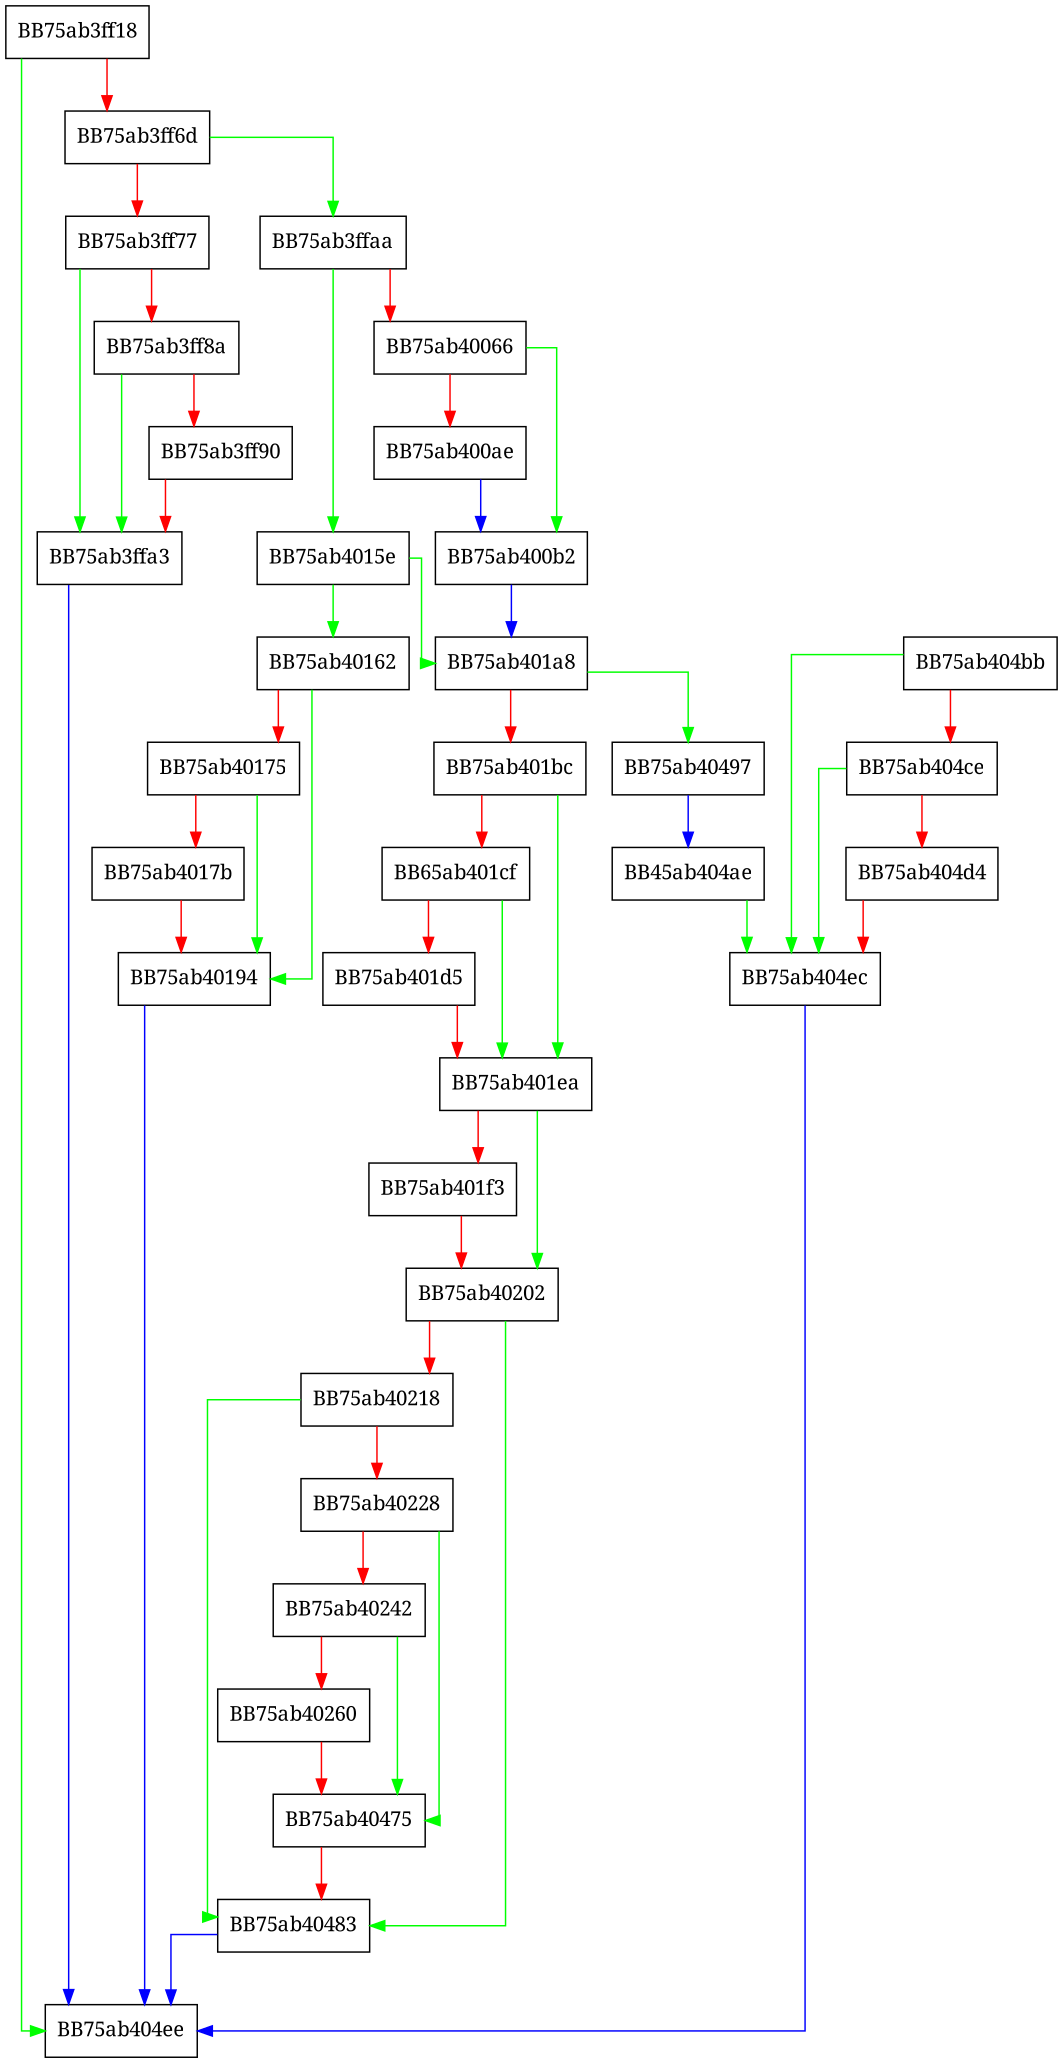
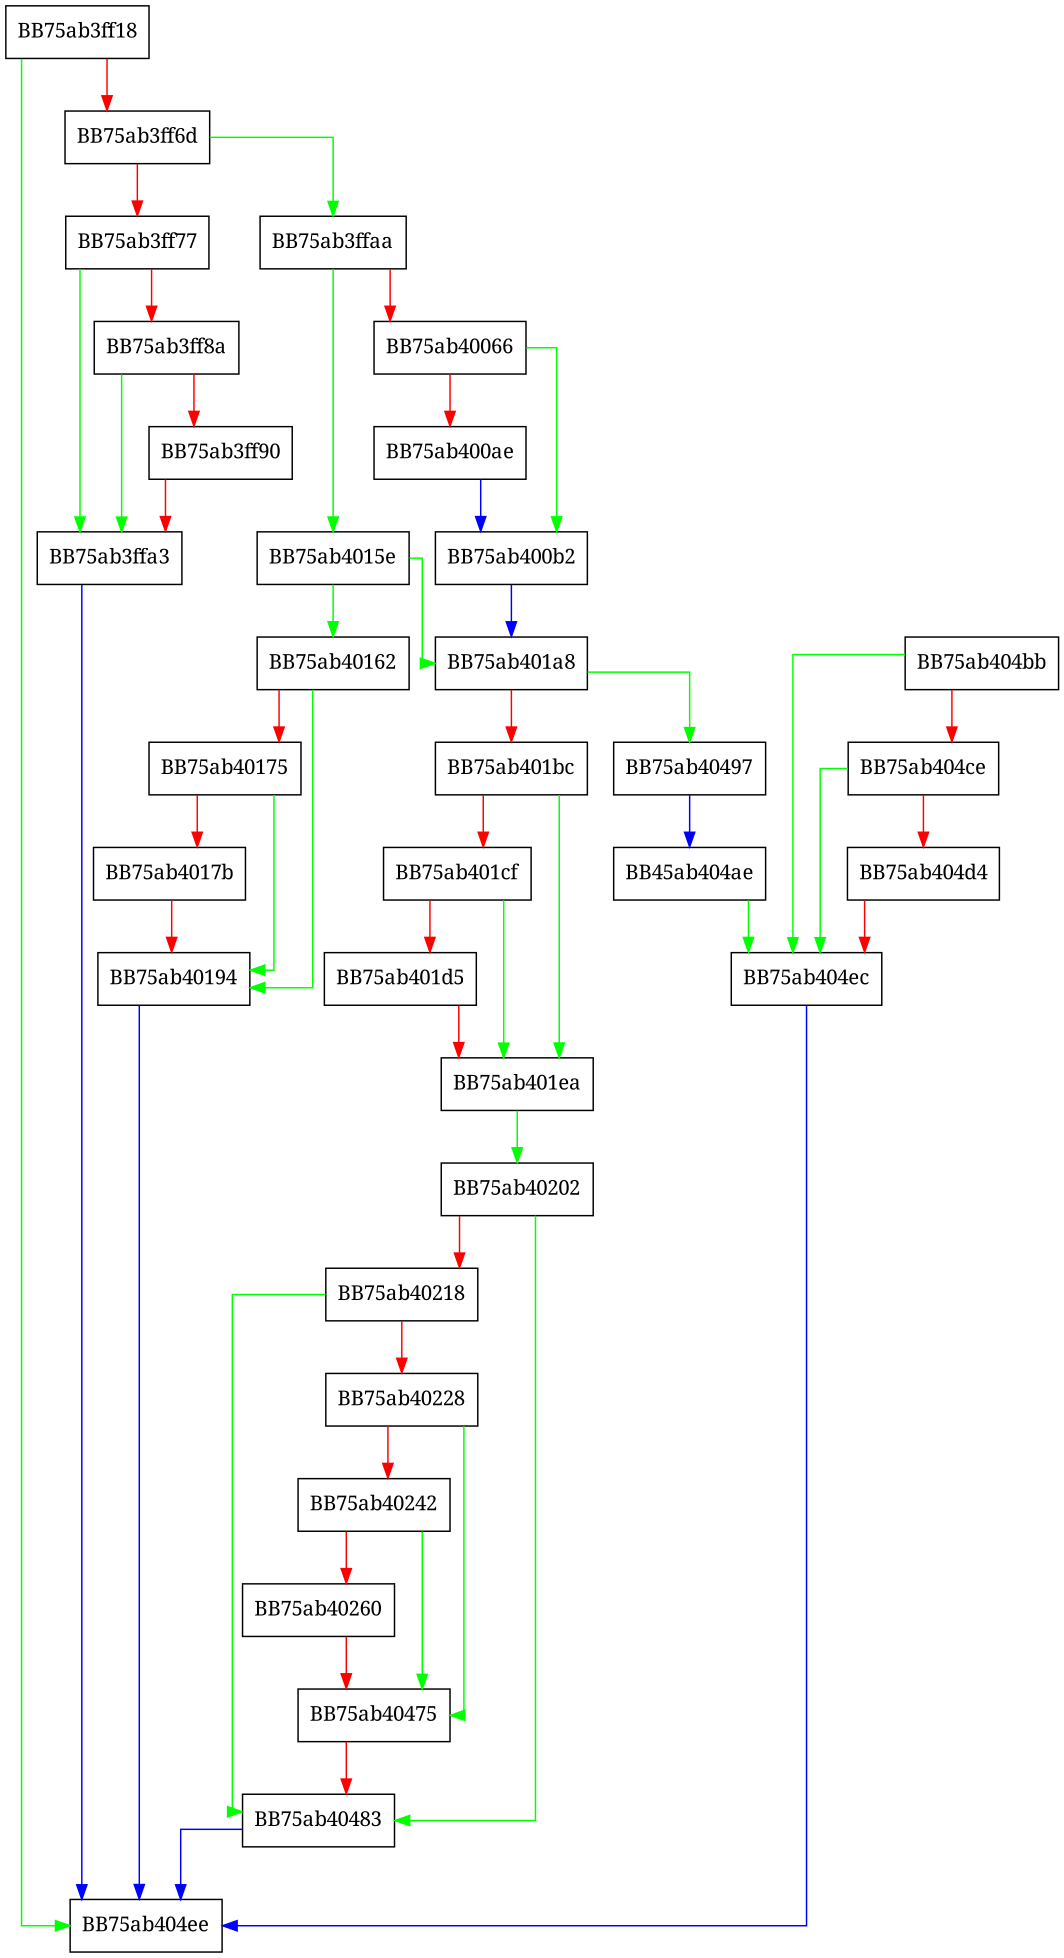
node "BB65ab401cf": label "BB65ab401cf" -> "BB75ab401cf"
node "BB75ab401f3": removed
